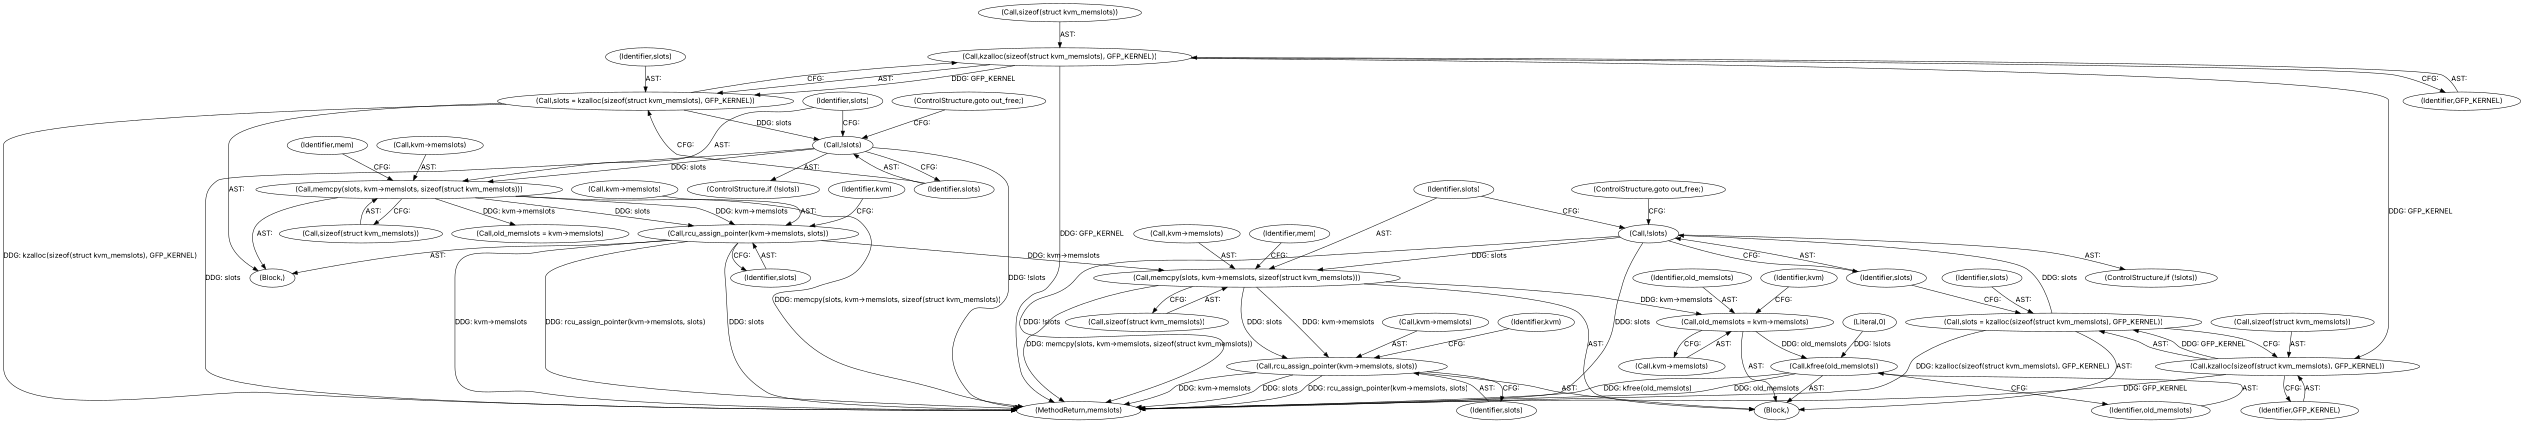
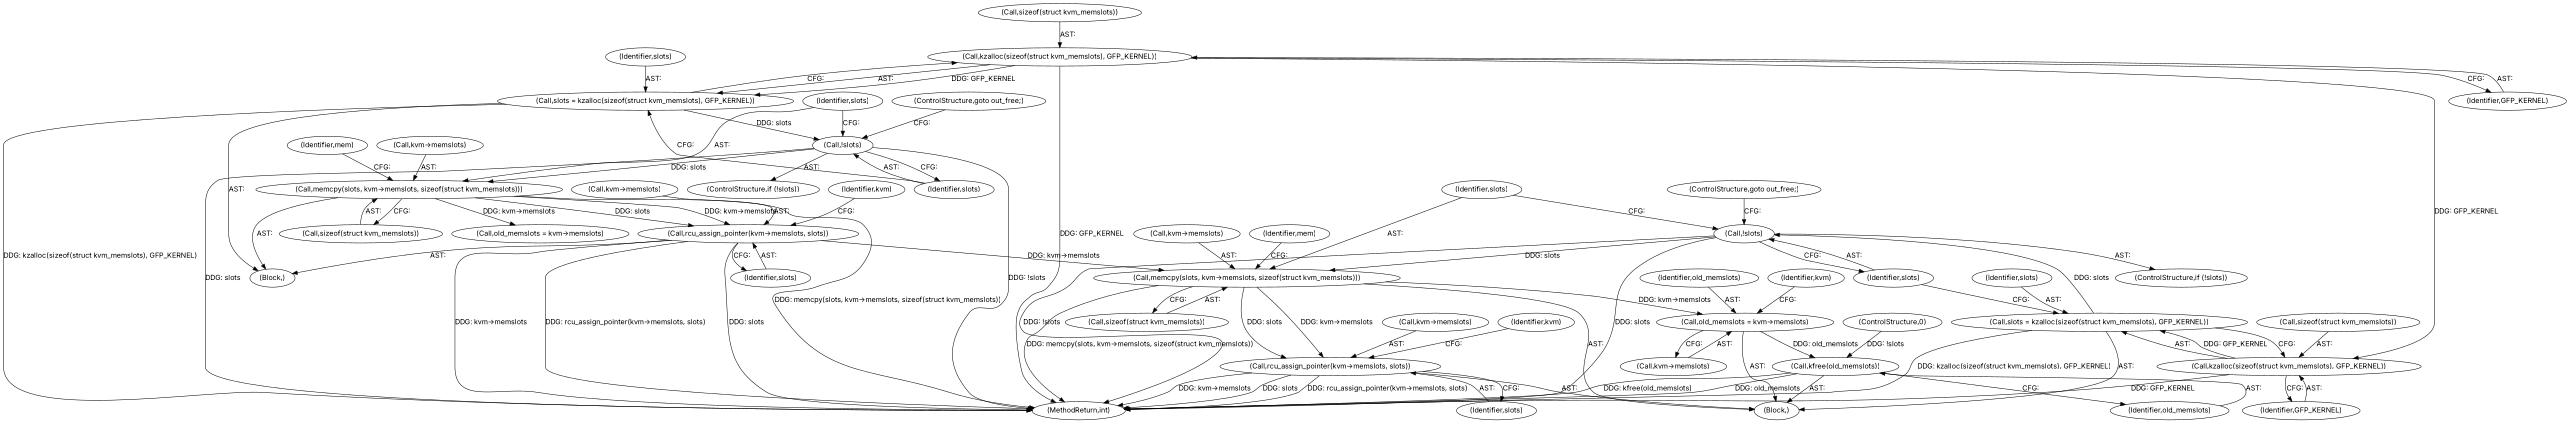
node "(Literal,0)": label "(Literal,0)" -> "(ControlStructure,0)"
node "(MethodReturn,memslots)": label "(MethodReturn,memslots)" -> "(MethodReturn,int)"
